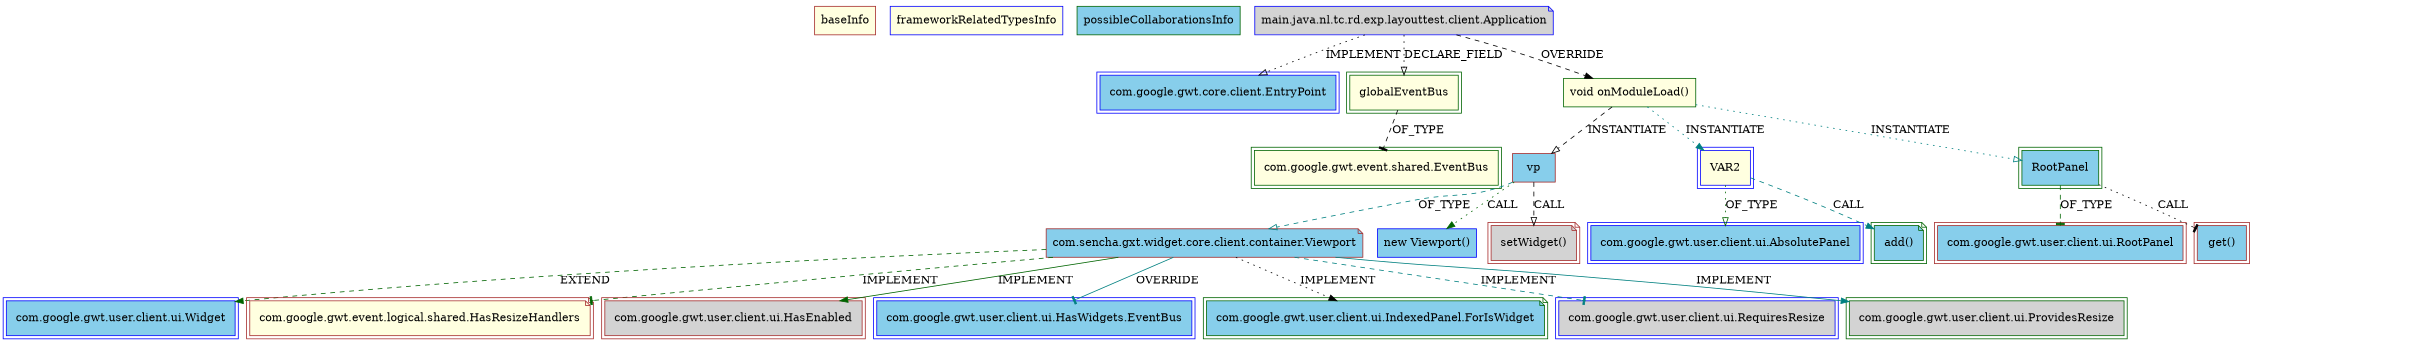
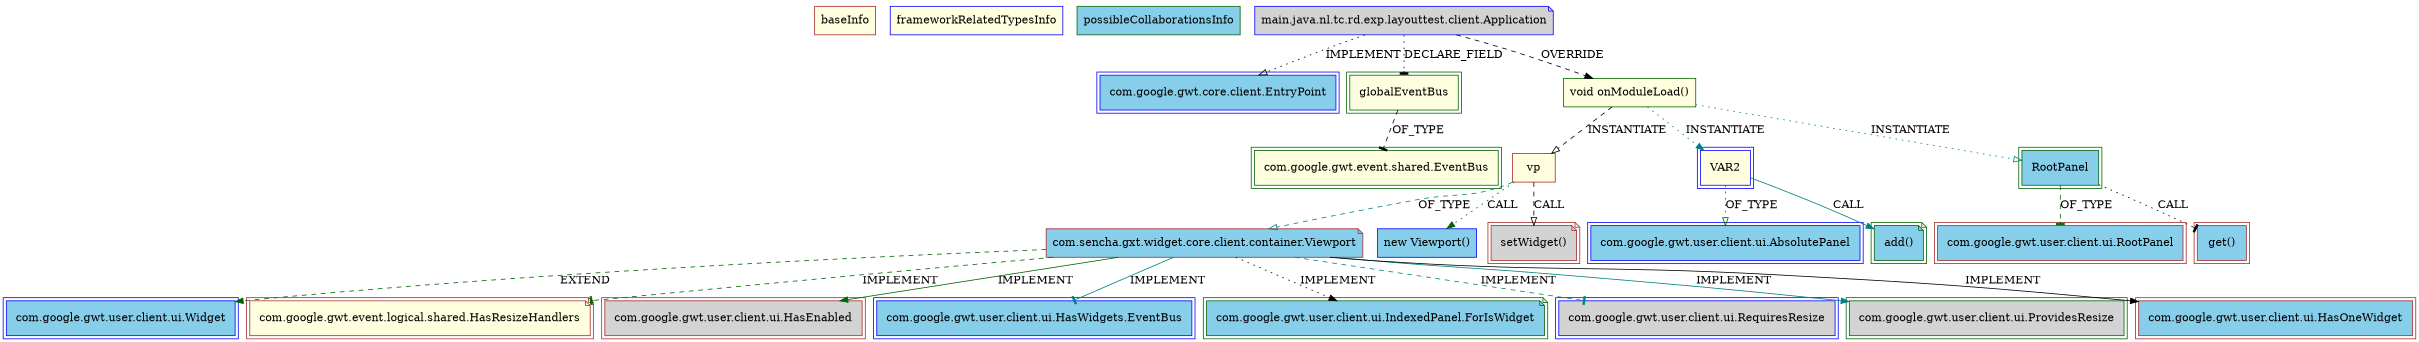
edge "main.java.nl.tc.rd.exp.layouttest.client.Application" -> "globalEventBus": arrowhead onormal -> tee
node "vp": fillcolor skyblue -> lightyellow
edge "VAR2" -> "add()": style dashed -> solid
edge "com.sencha.gxt.widget.core.client.container.Viewport" -> "com.google.gwt.user.client.ui.HasWidgets.EventBus": label "OVERRIDE" -> "IMPLEMENT"
node "com.google.gwt.user.client.ui.HasOneWidget": added
